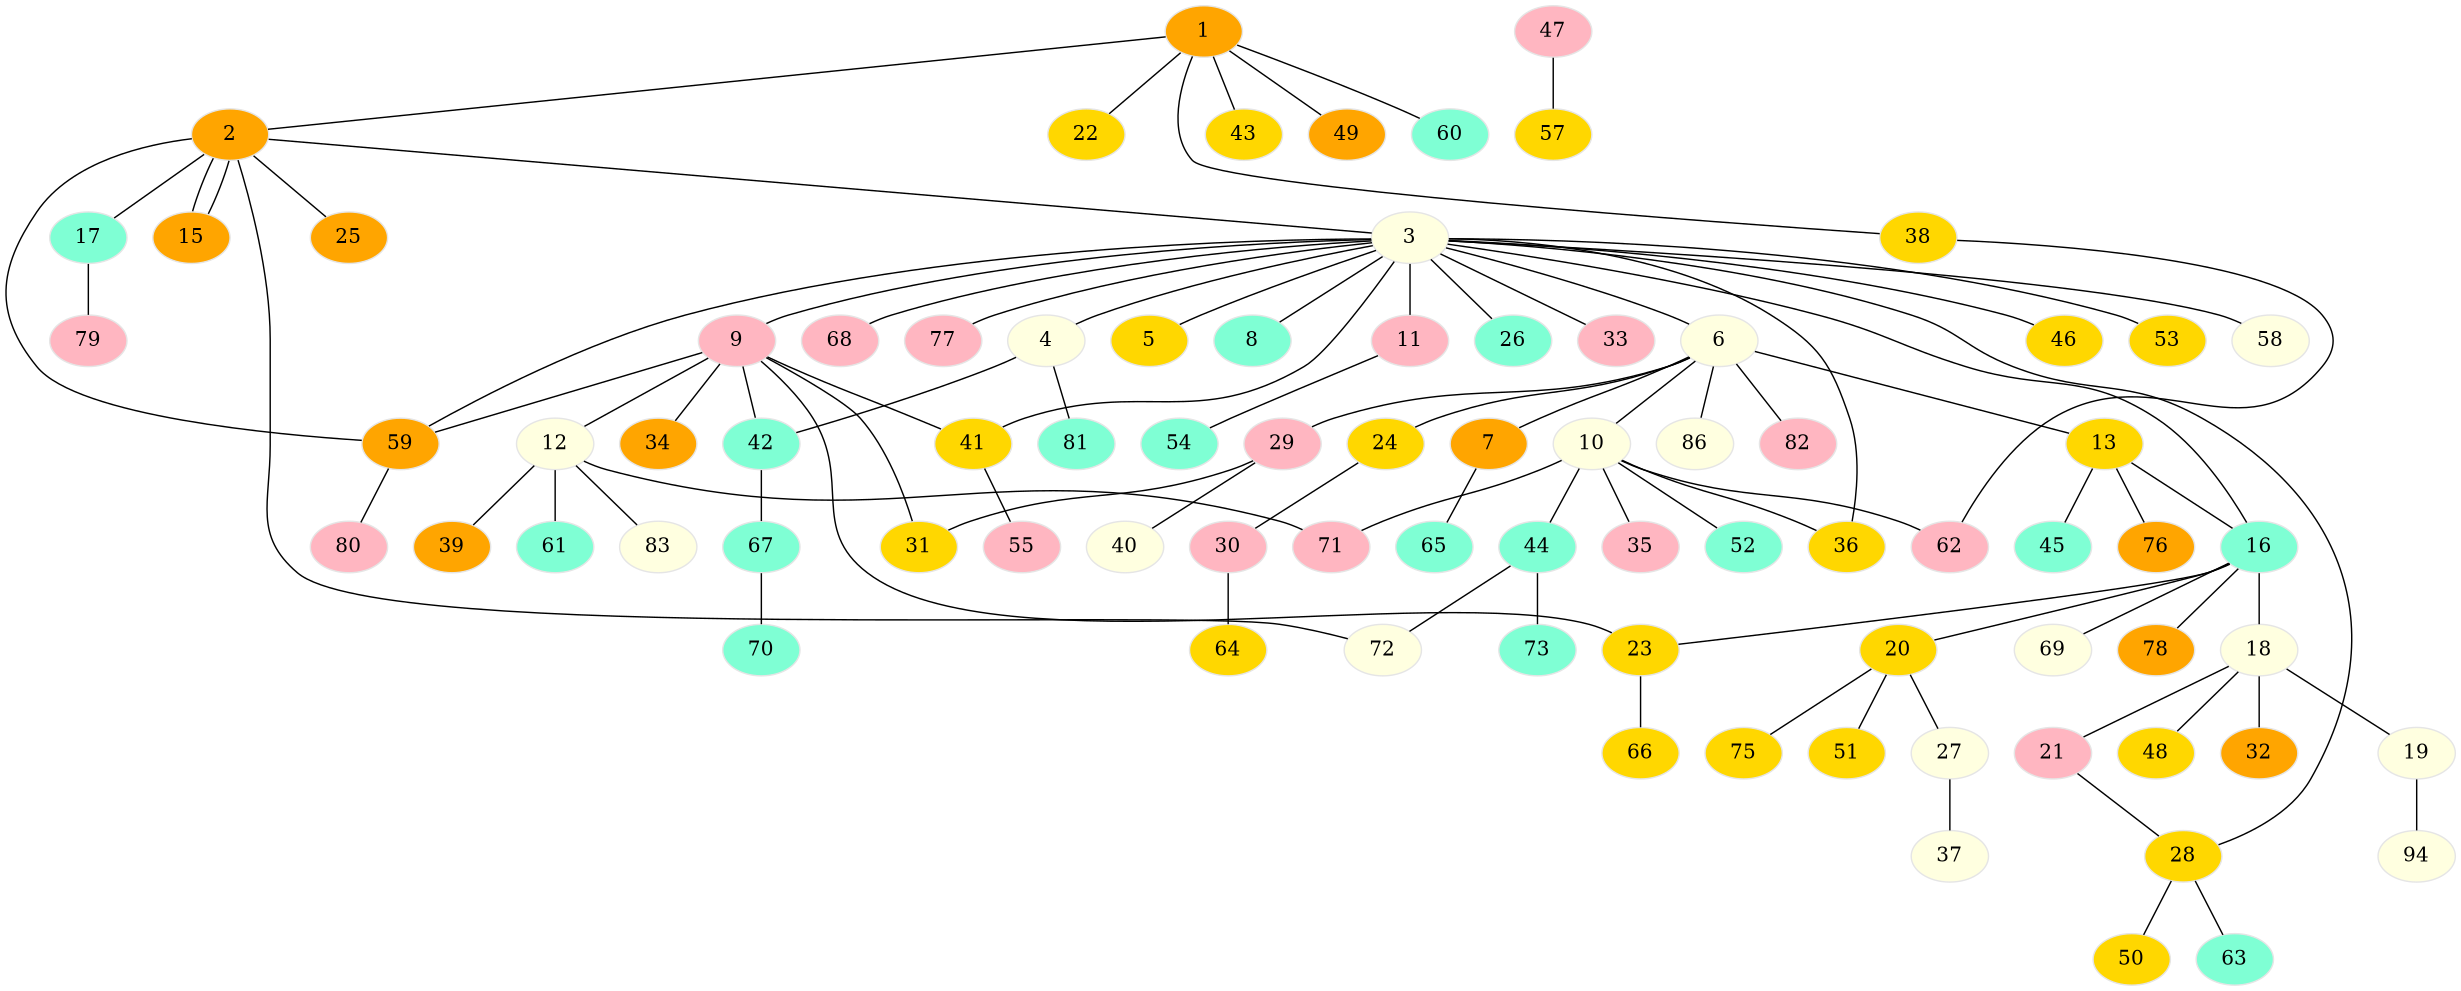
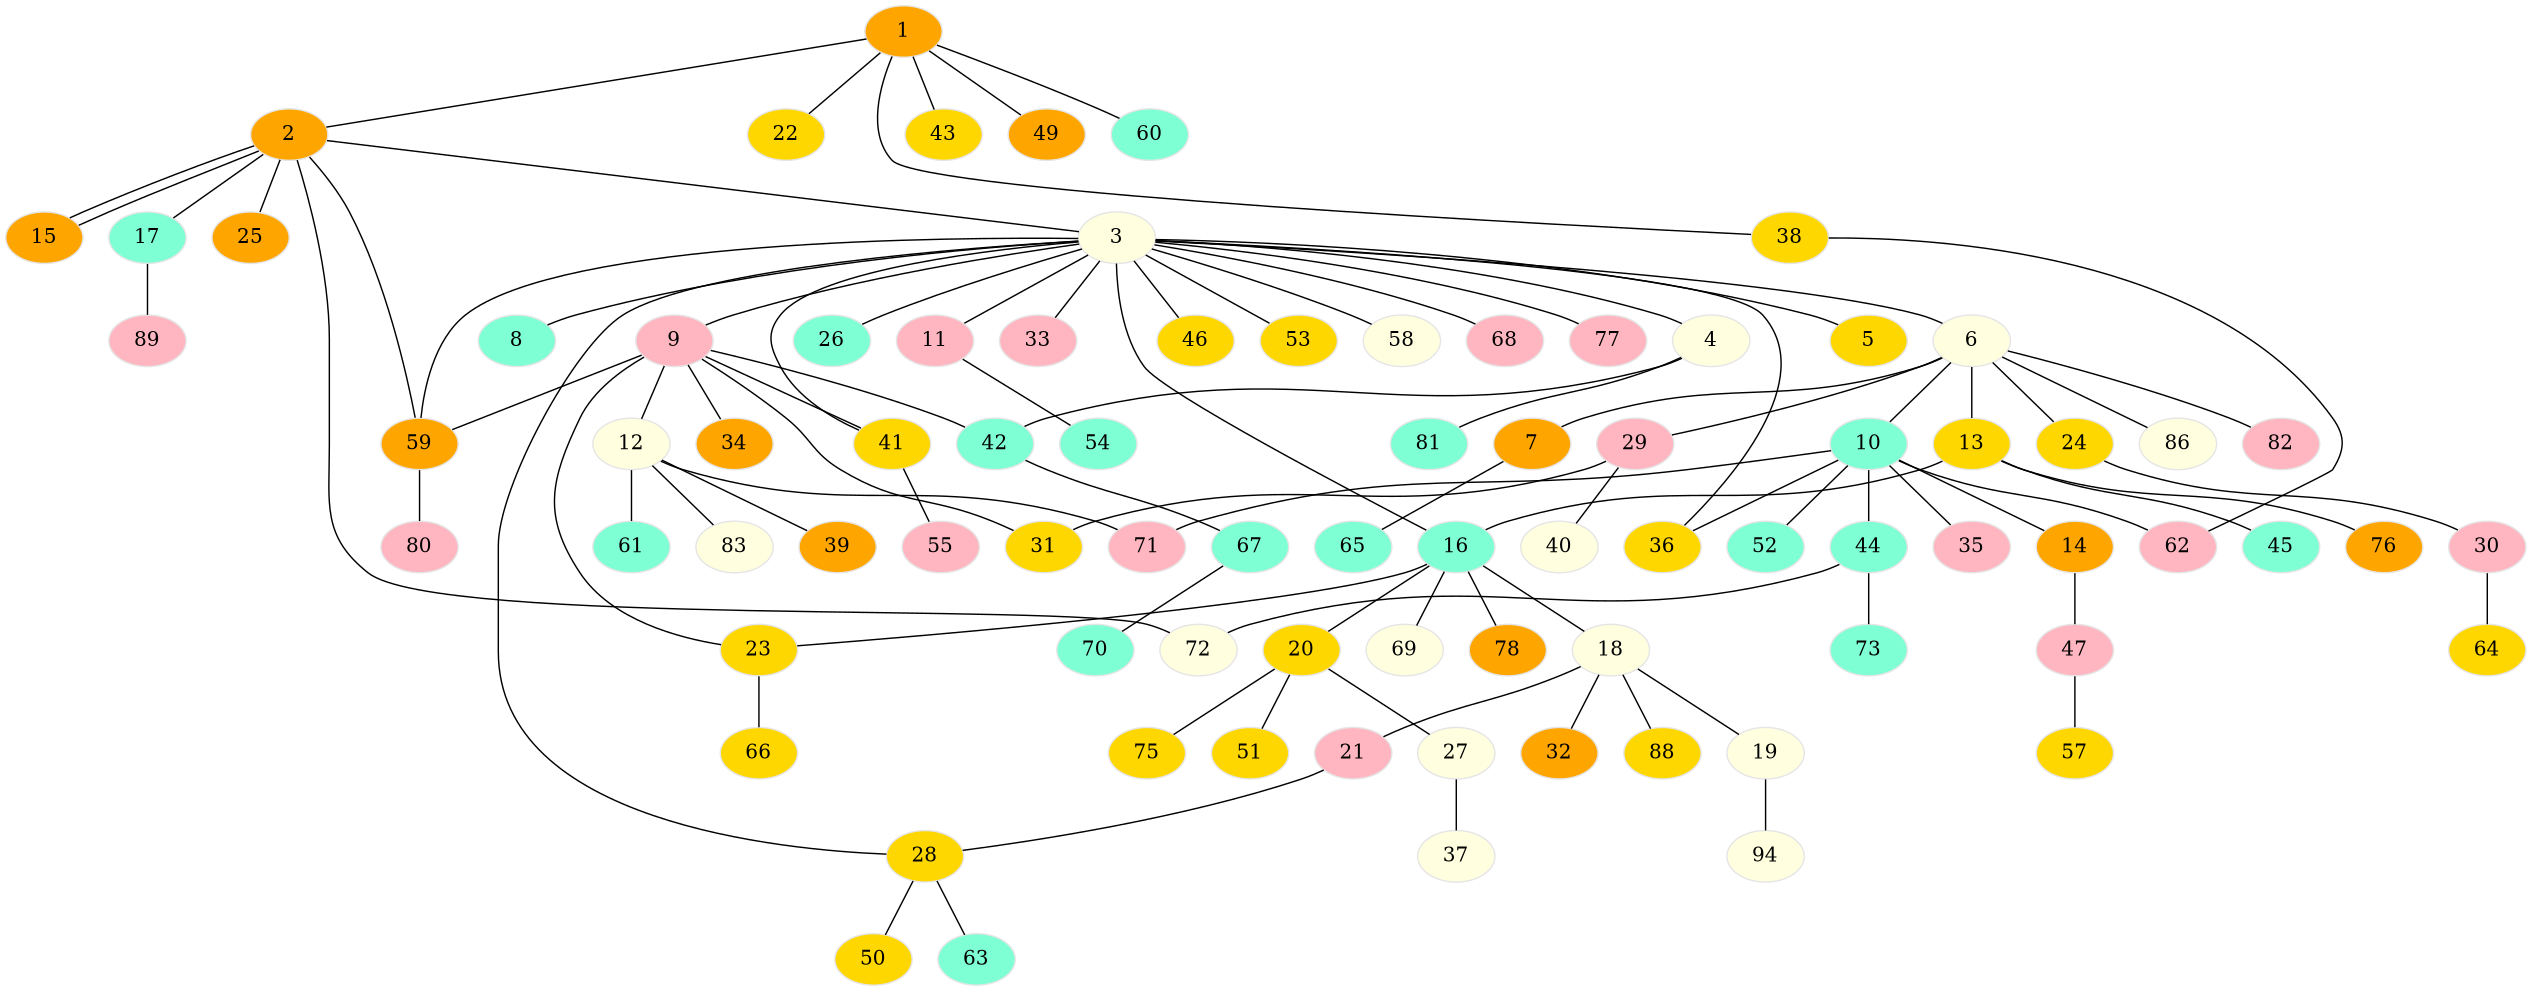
node "79": label "79" -> "89"
node "10": fillcolor lightyellow -> aquamarine
node "14": added
node "48": label "48" -> "88"
